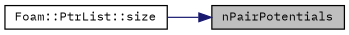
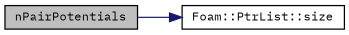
edge "Foam::PtrList::size" -> "nPairPotentials": reversed
